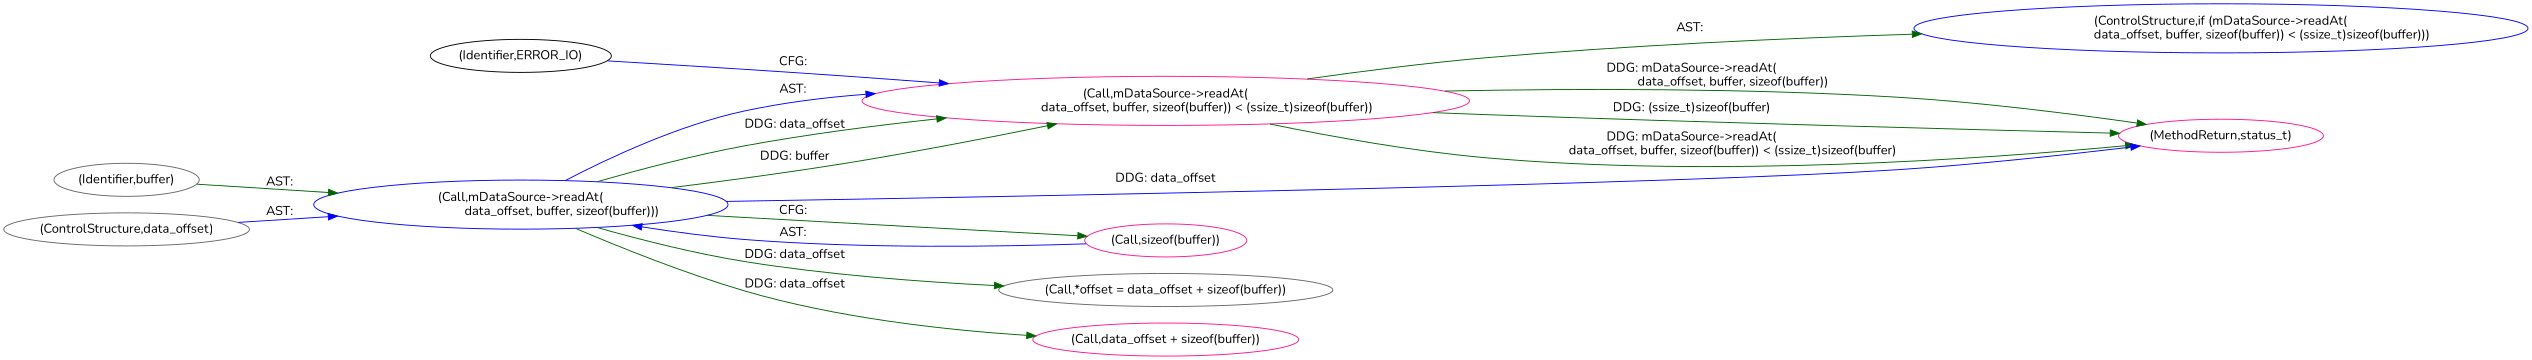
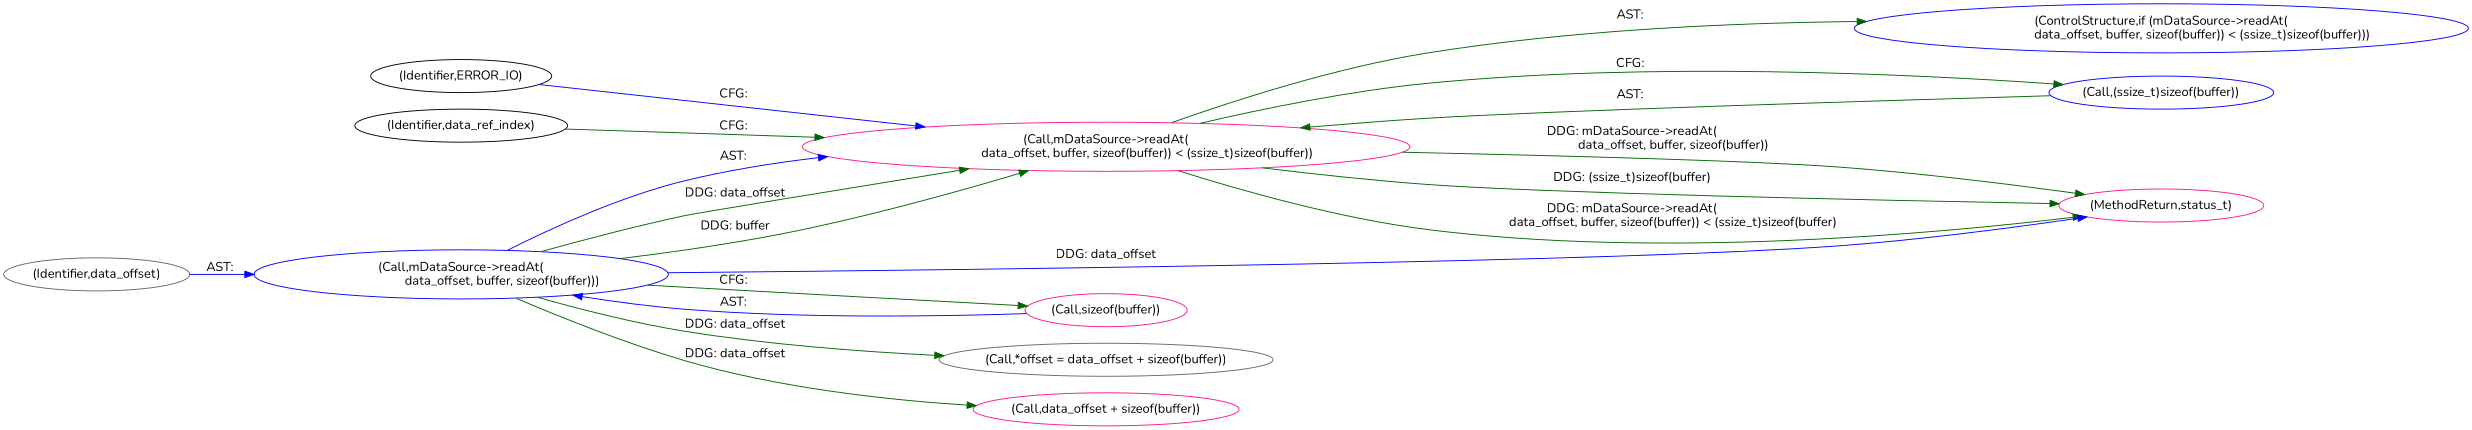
node "(Call,(ssize_t)sizeof(buffer))": added
node "(Identifier,data_ref_index)": added
node "(Identifier,buffer)": removed
node "(ControlStructure,data_offset)": label "(ControlStructure,data_offset)" -> "(Identifier,data_offset)"
